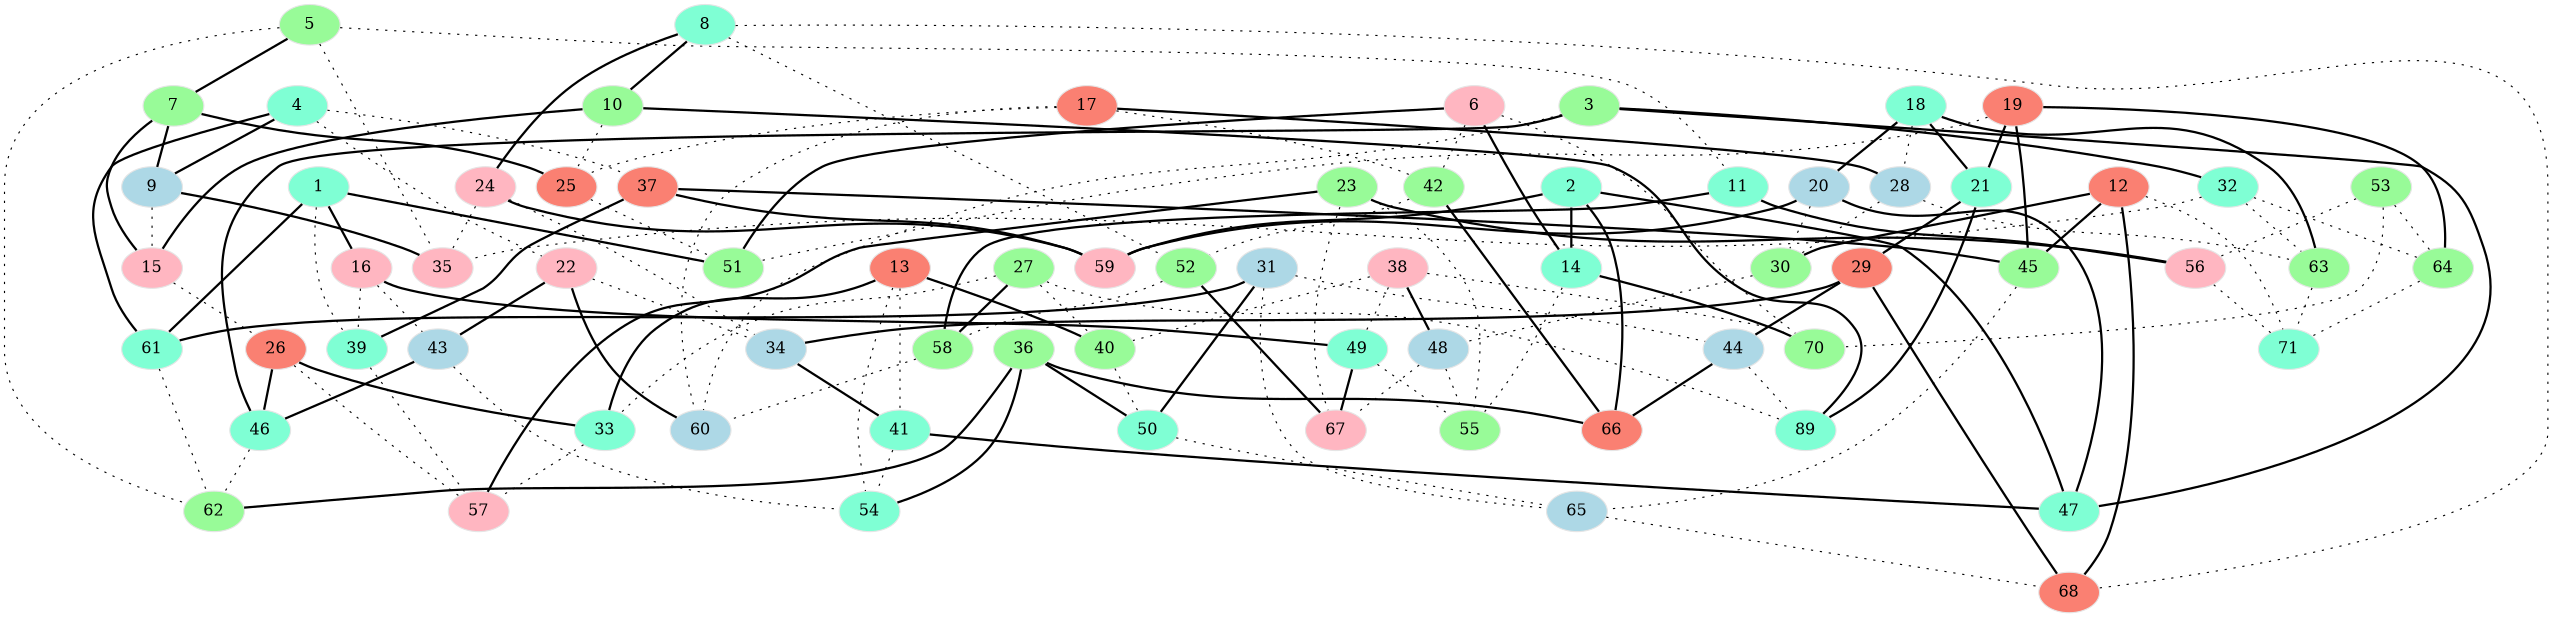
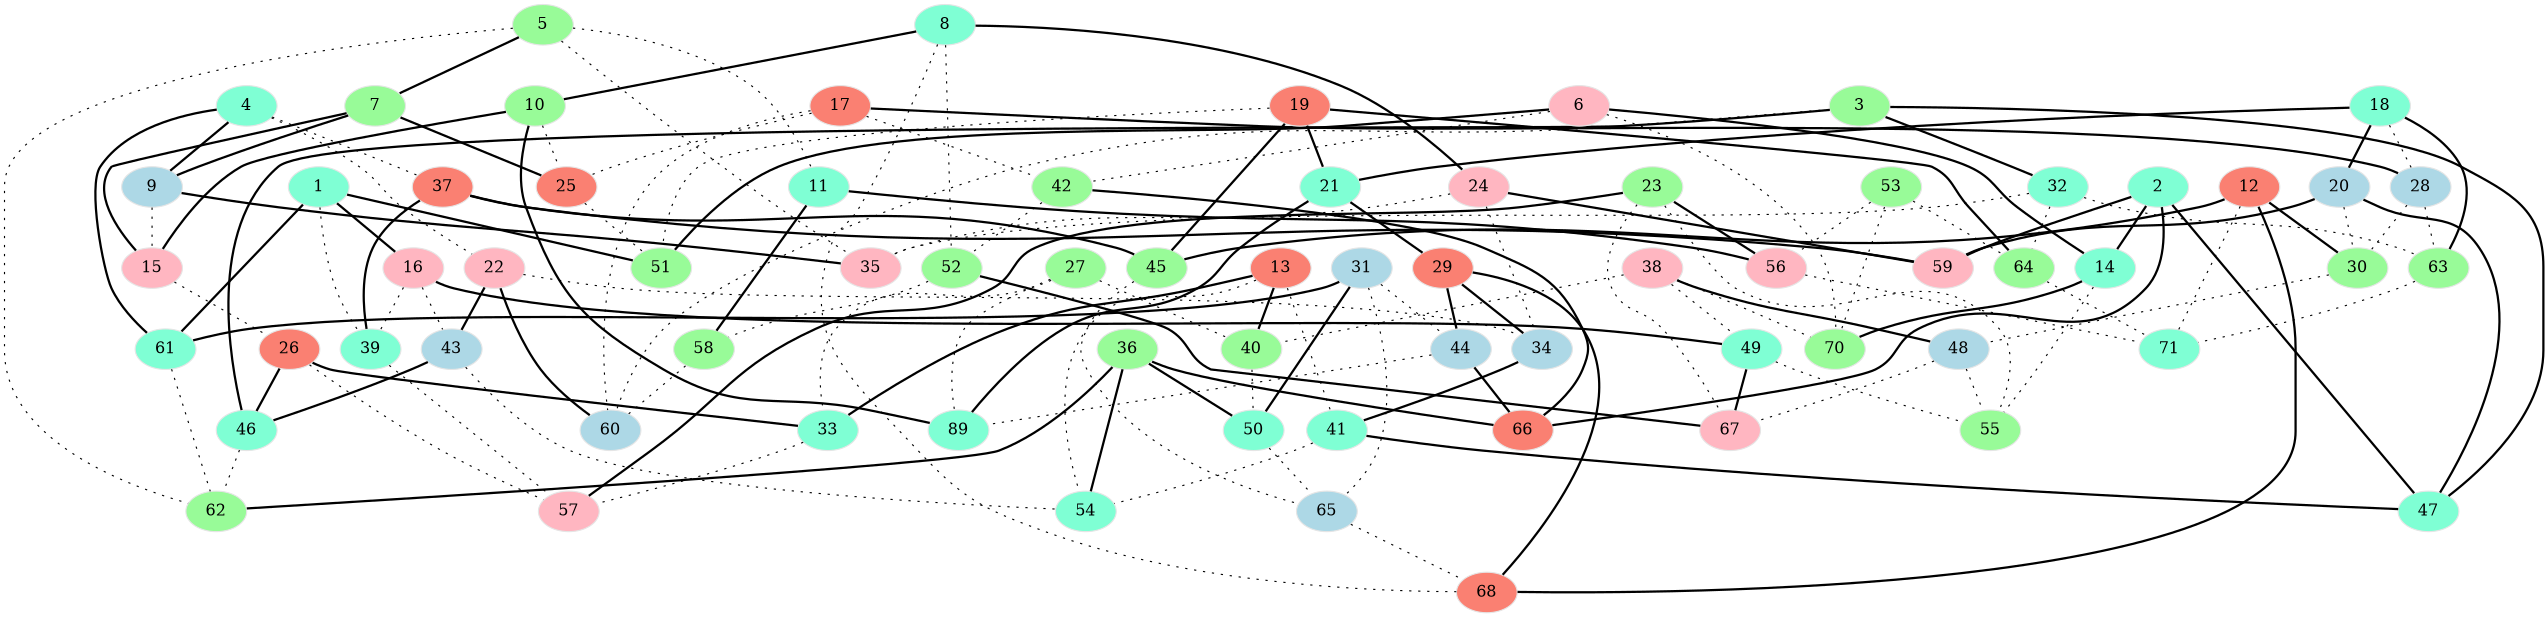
edge "27" -- "58": removed
